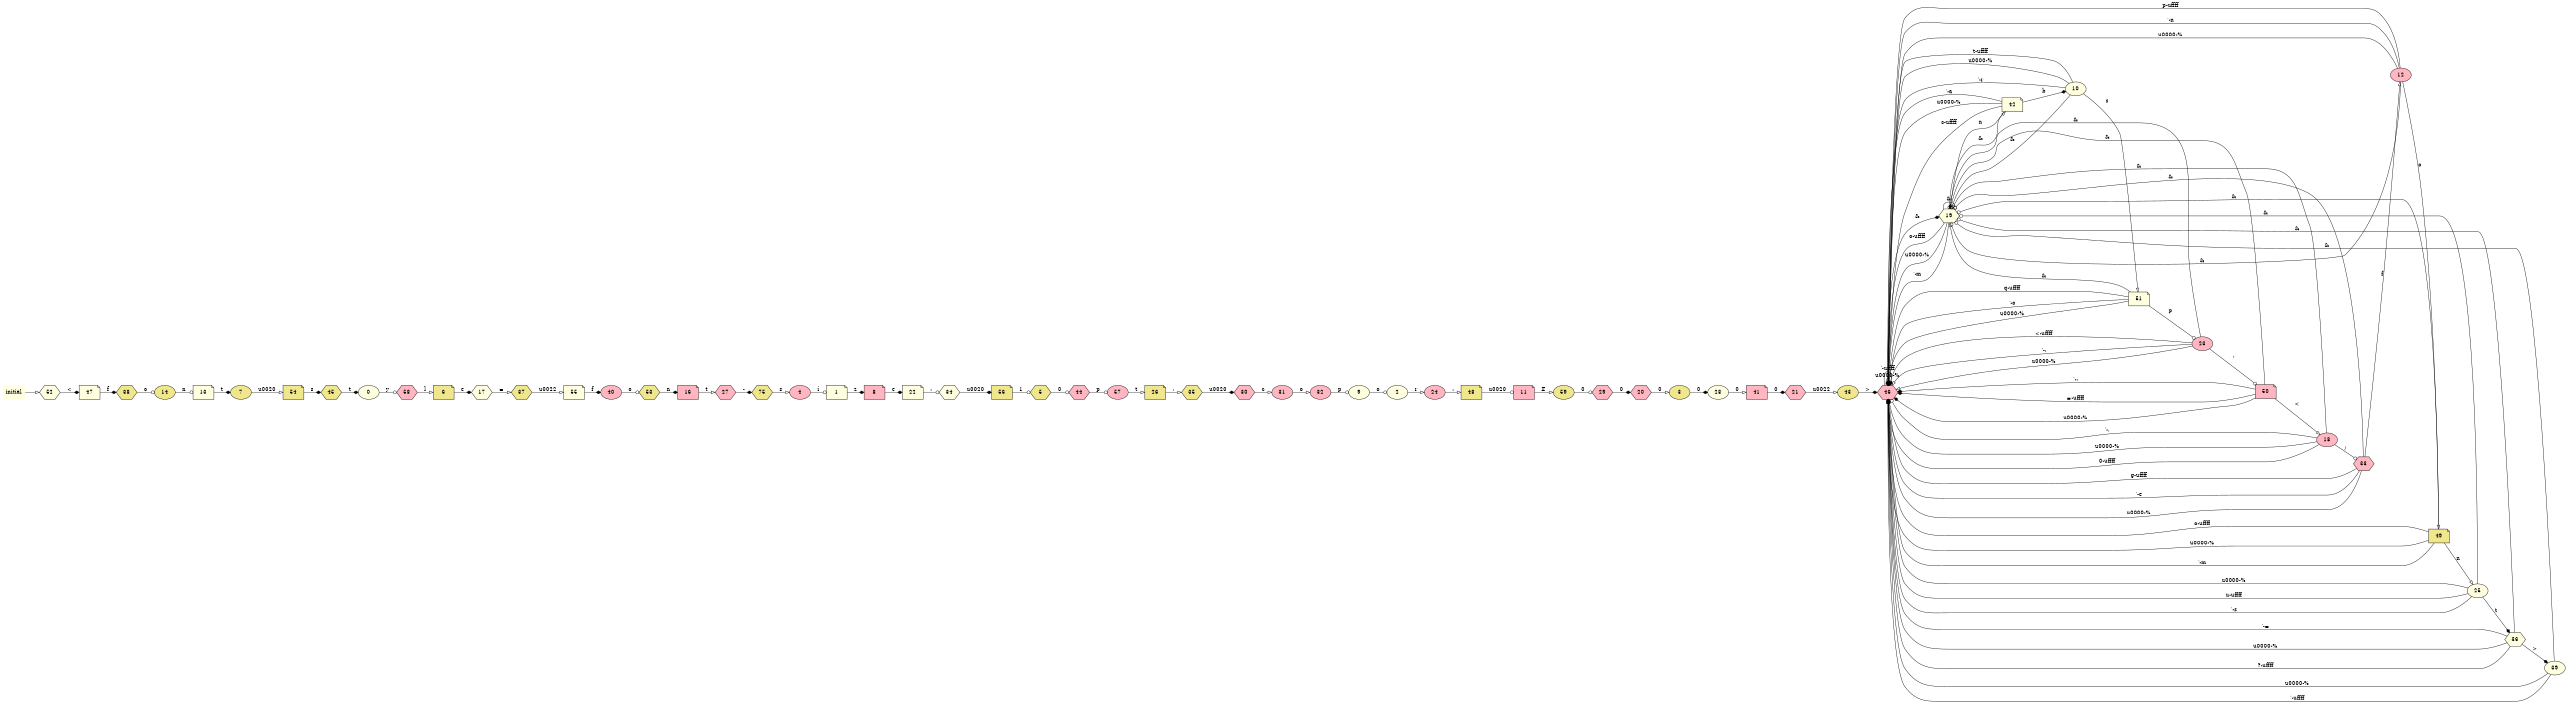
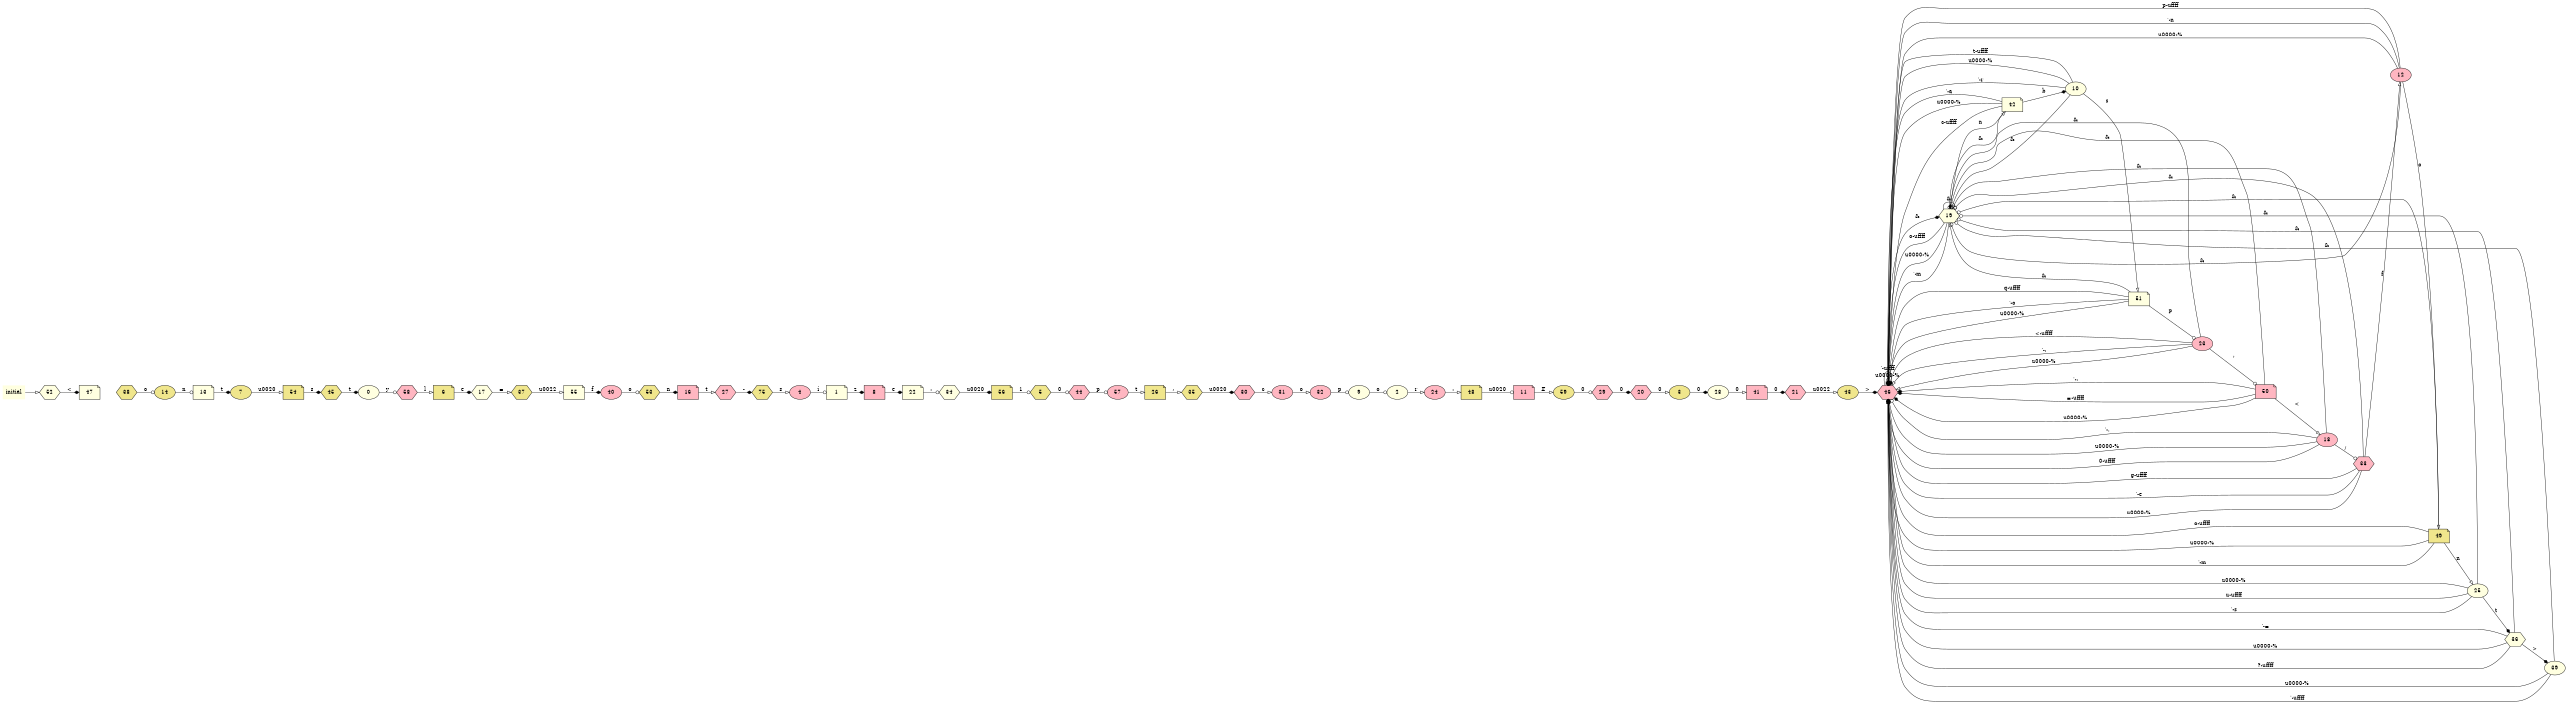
edge "47" -> "38": removed, label "f"
